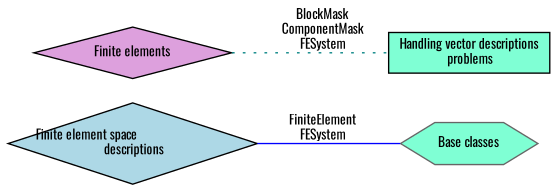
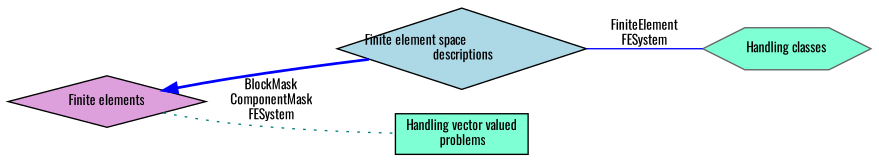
node "Handling vector descriptions problems": label "Handling vector descriptions problems" -> "Handling vector valued problems"
edge "Finite element space descriptions" -> "Finite elements": added
node "Base classes": label "Base classes" -> "Handling classes"
